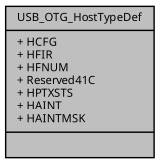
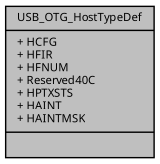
node "USB_OTG_HostTypeDef": text "+ Reserved41C" -> "+ Reserved40C"
